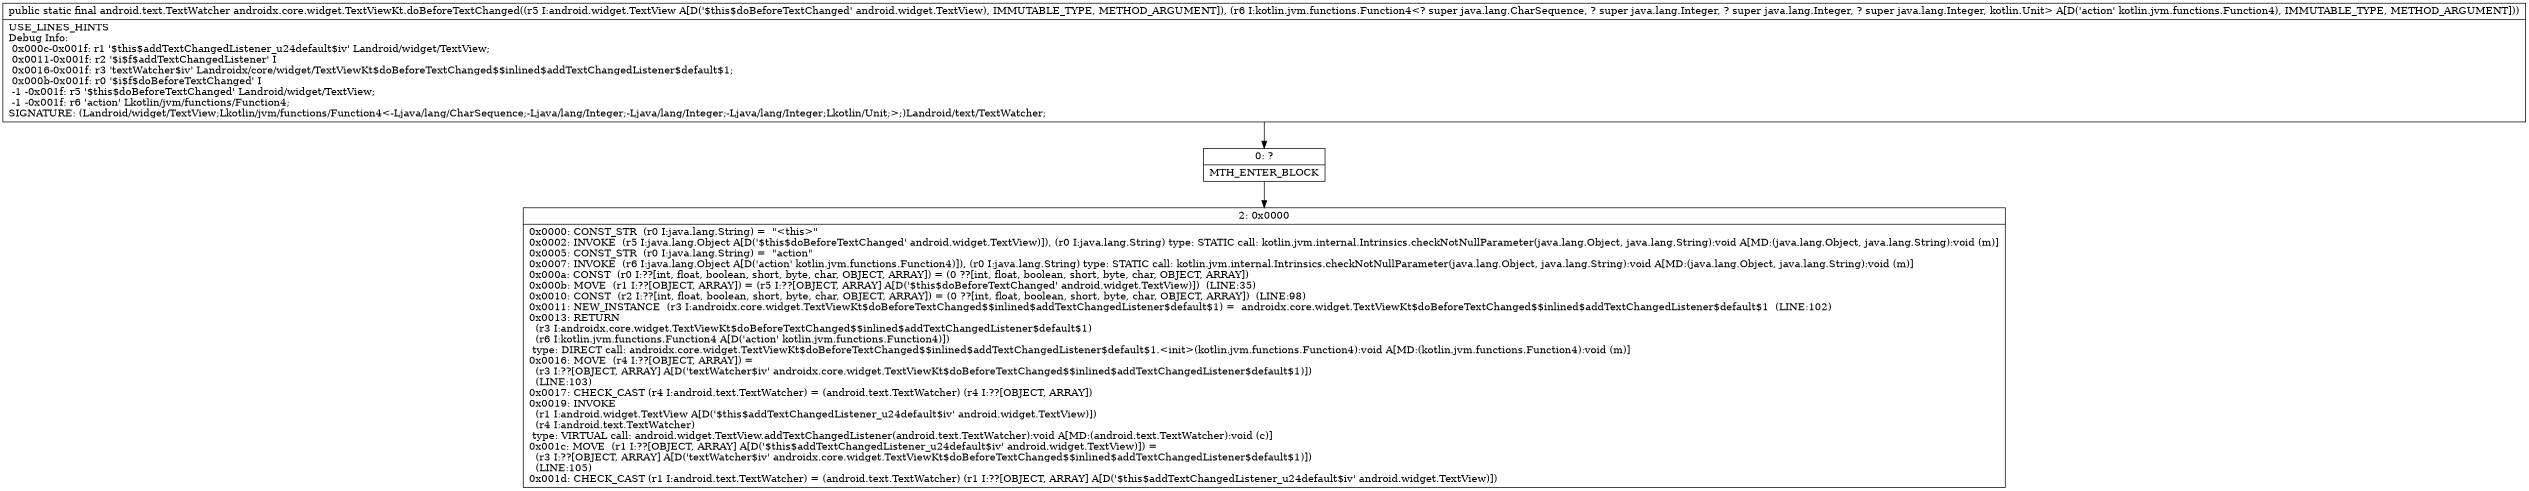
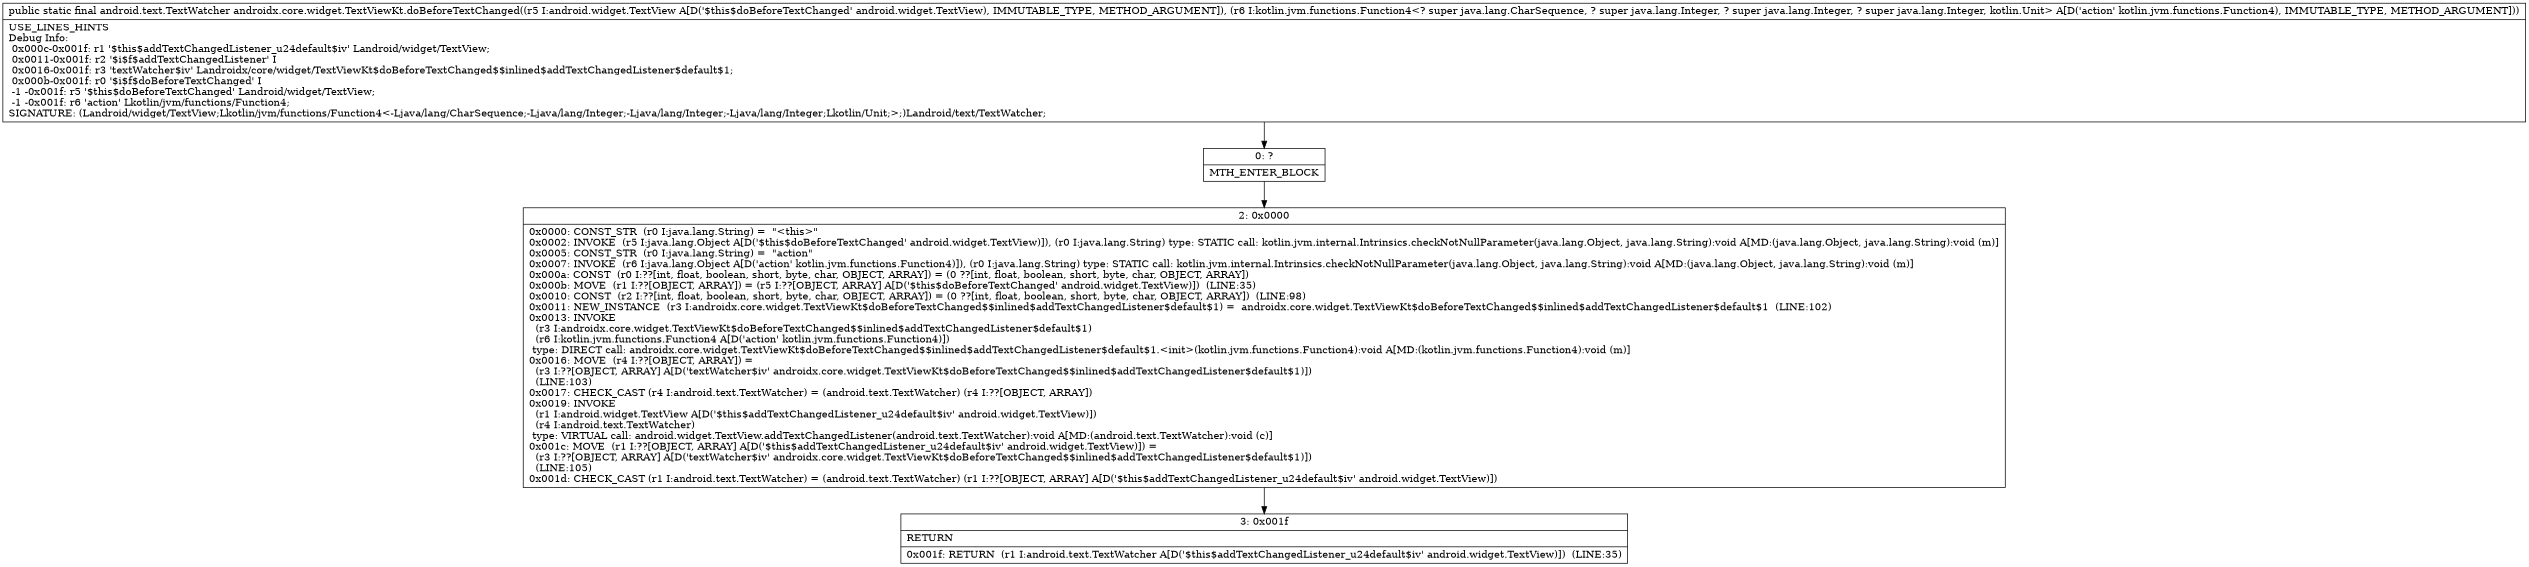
node "2: 0x0000": text "0x0013: RETURN" -> "0x0013: INVOKE"
node "3: 0x001f": added
